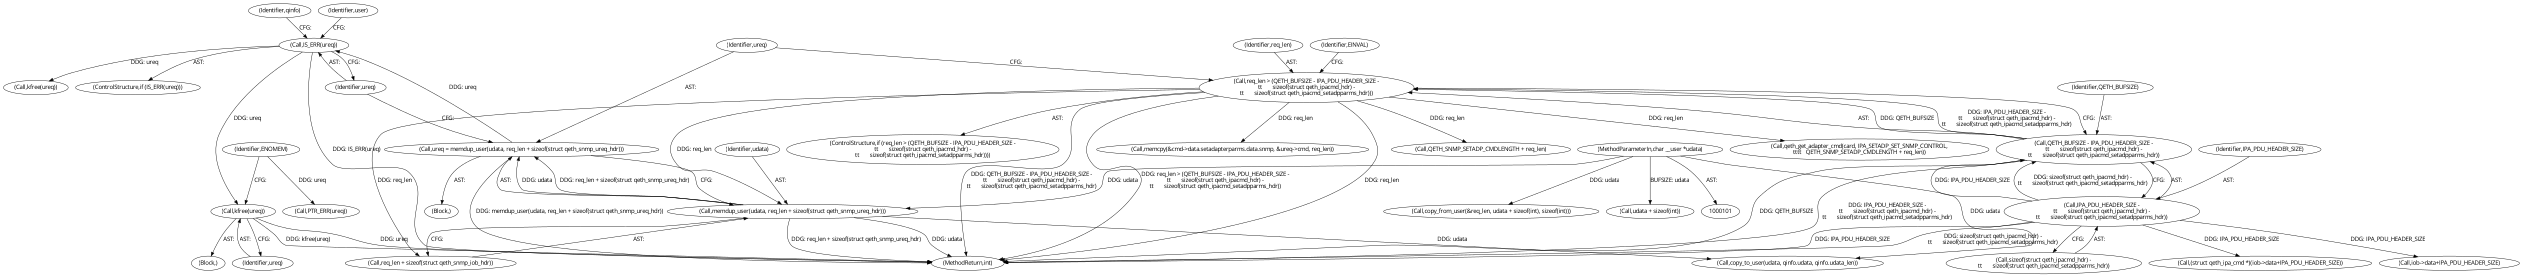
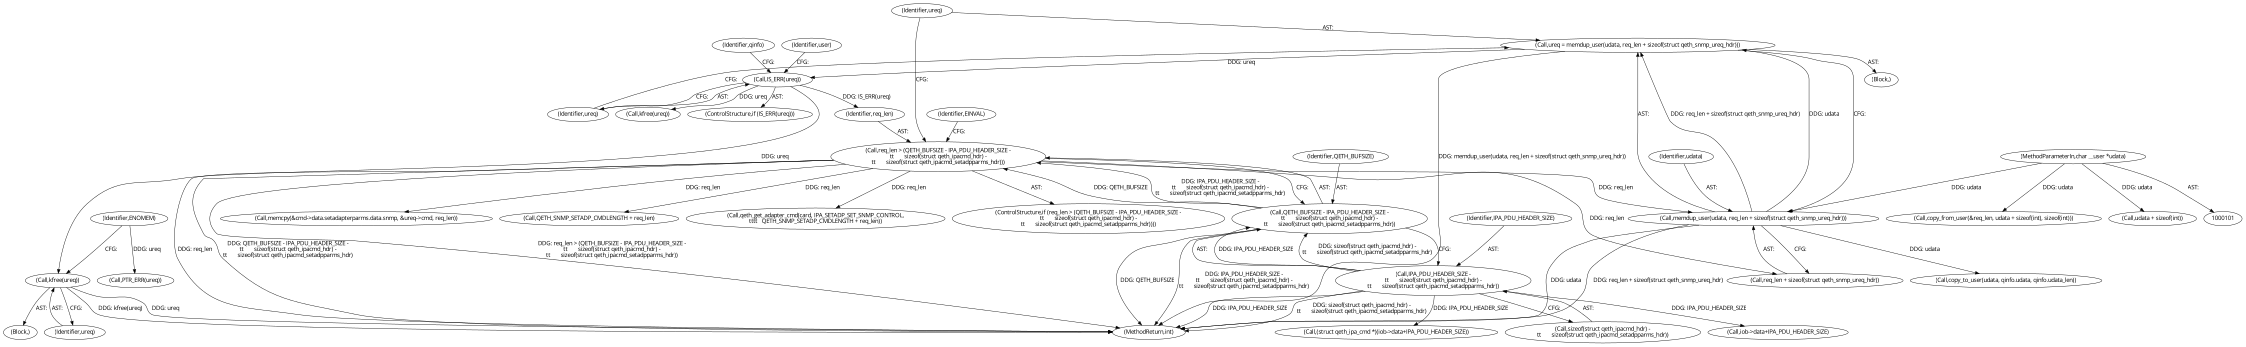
edge "(MethodParameterIn,char __user *udata)" -> "(Call,udata + sizeof(int))": label "BUFSIZE: udata" -> "DDG: udata"
edge "(MethodParameterIn,char __user *udata)" -> "(Call,copy_to_user(udata, qinfo.udata, qinfo.udata_len))": removed, label "DDG: udata"
edge "(Call,IS_ERR(ureq))" -> "(MethodReturn,int)": now "(Call,IS_ERR(ureq))" -> "(Identifier,req_len)"
node "(Call,req_len + sizeof(struct qeth_snmp_iob_hdr))": label "(Call,req_len + sizeof(struct qeth_snmp_iob_hdr))" -> "(Call,req_len + sizeof(struct qeth_snmp_ureq_hdr))"
